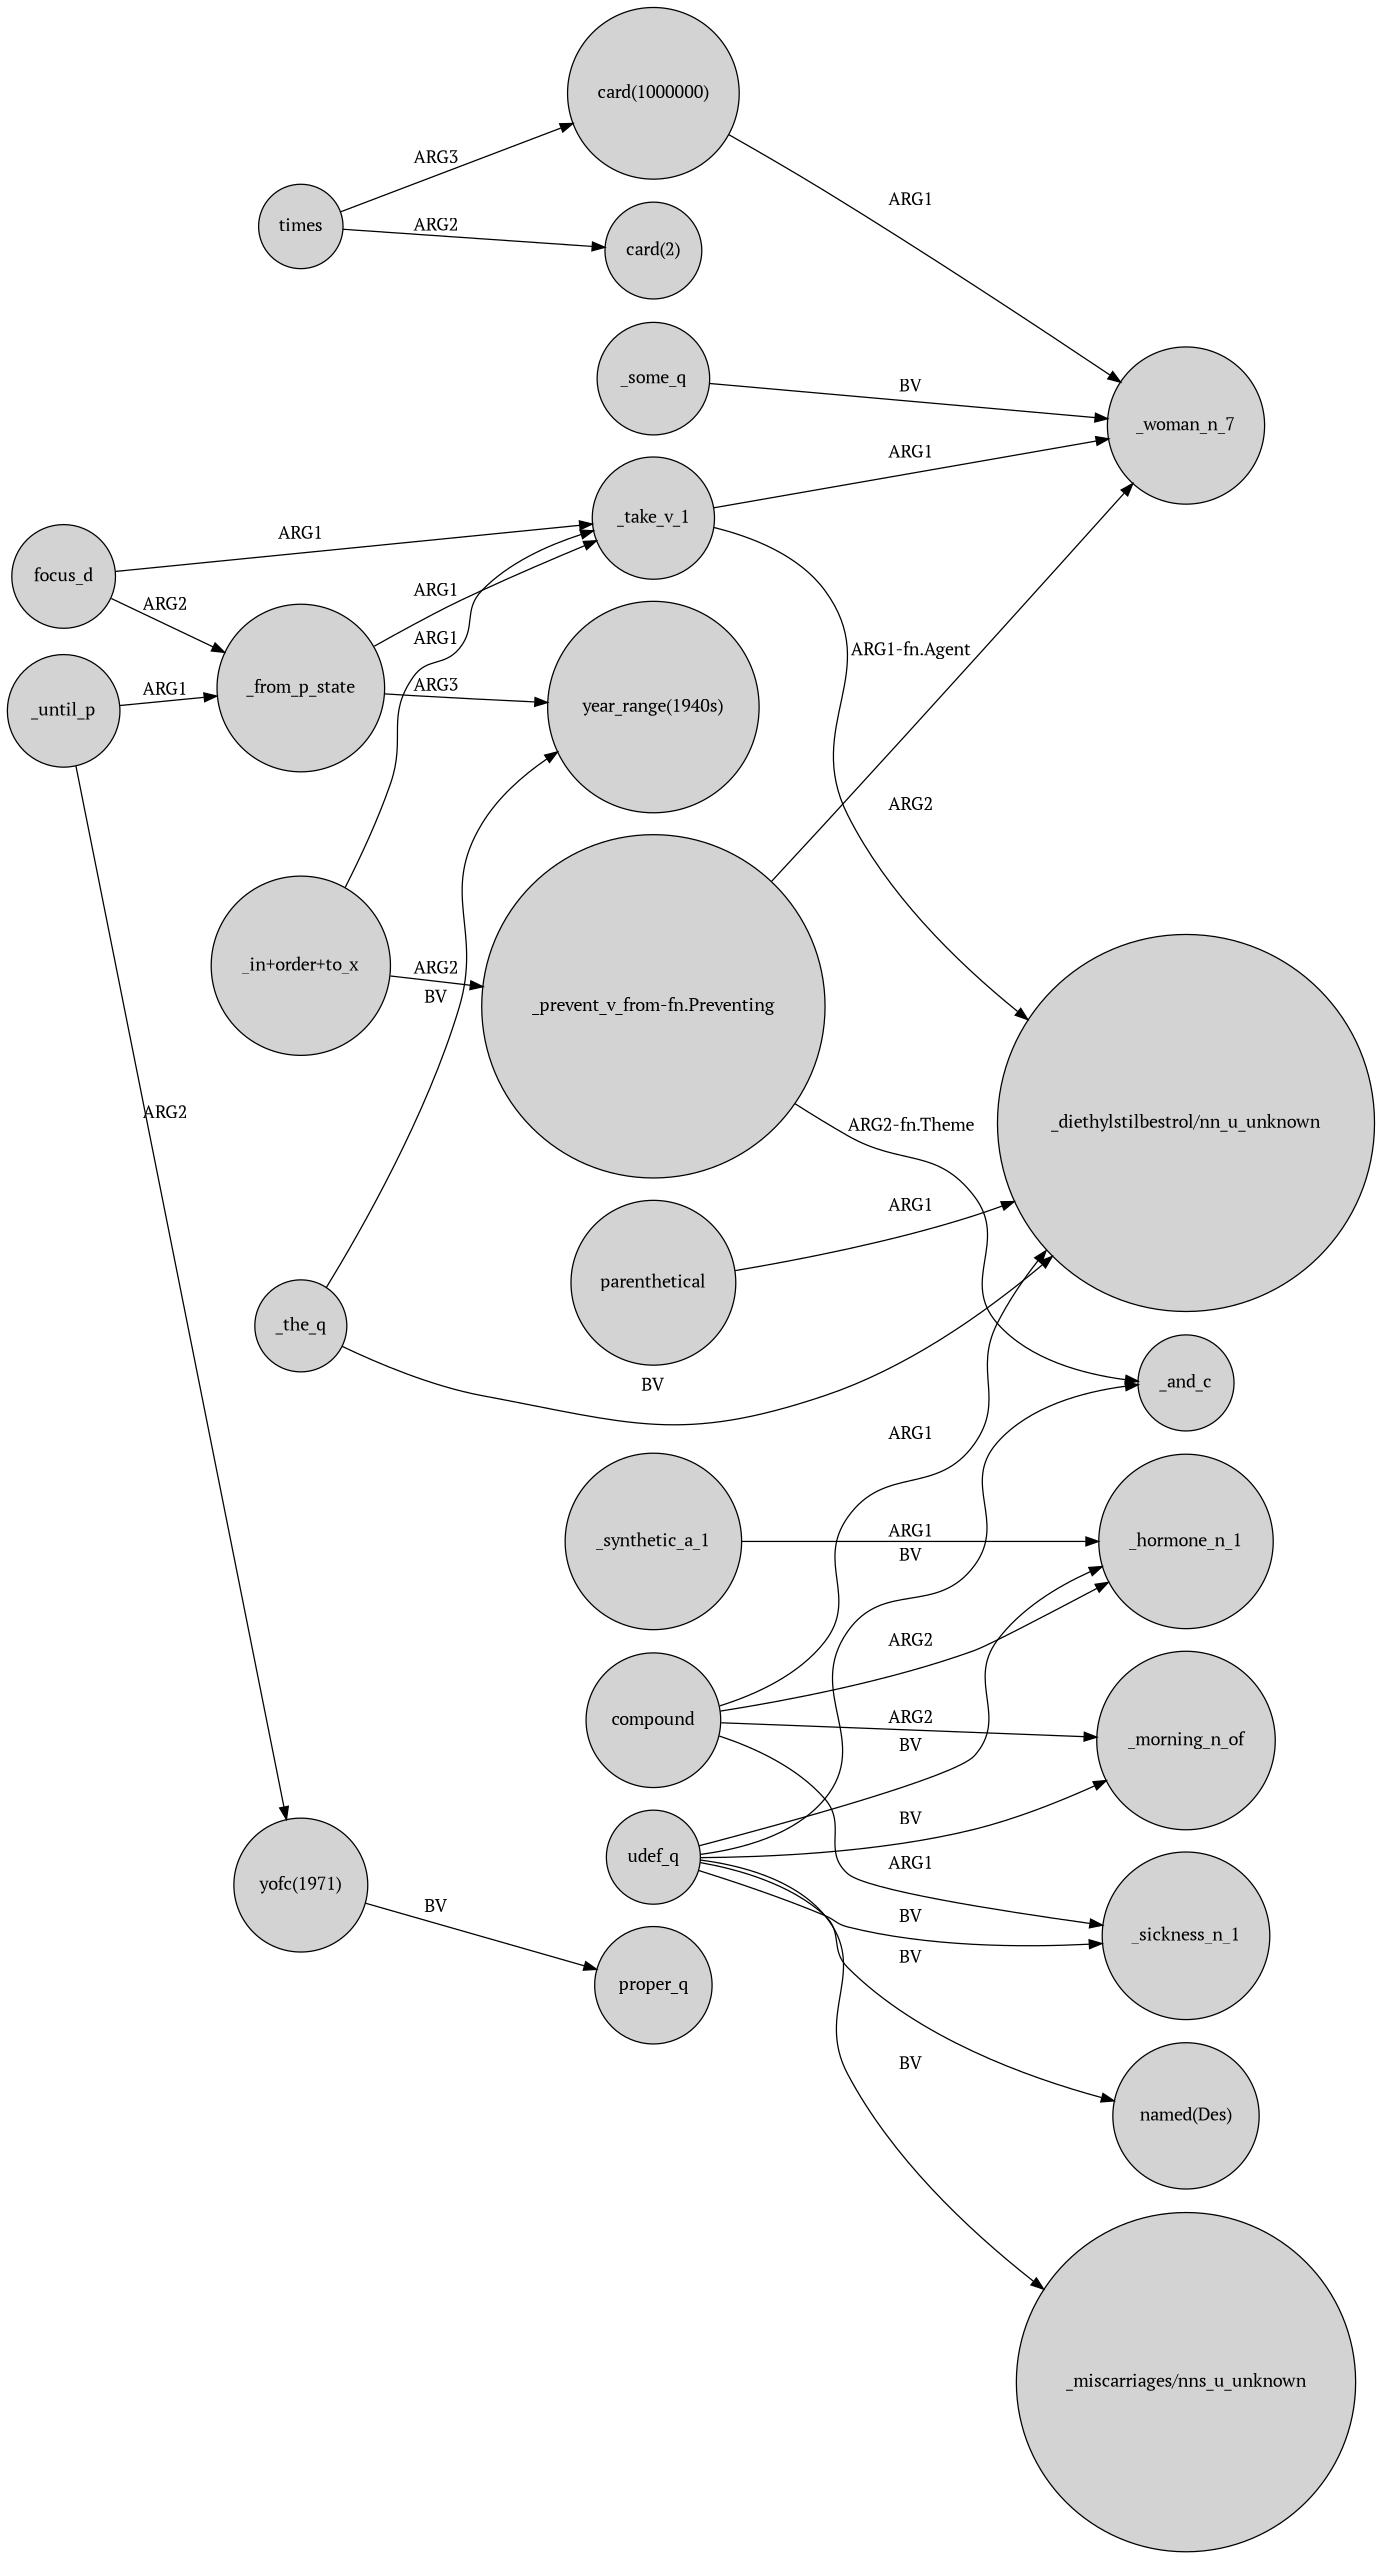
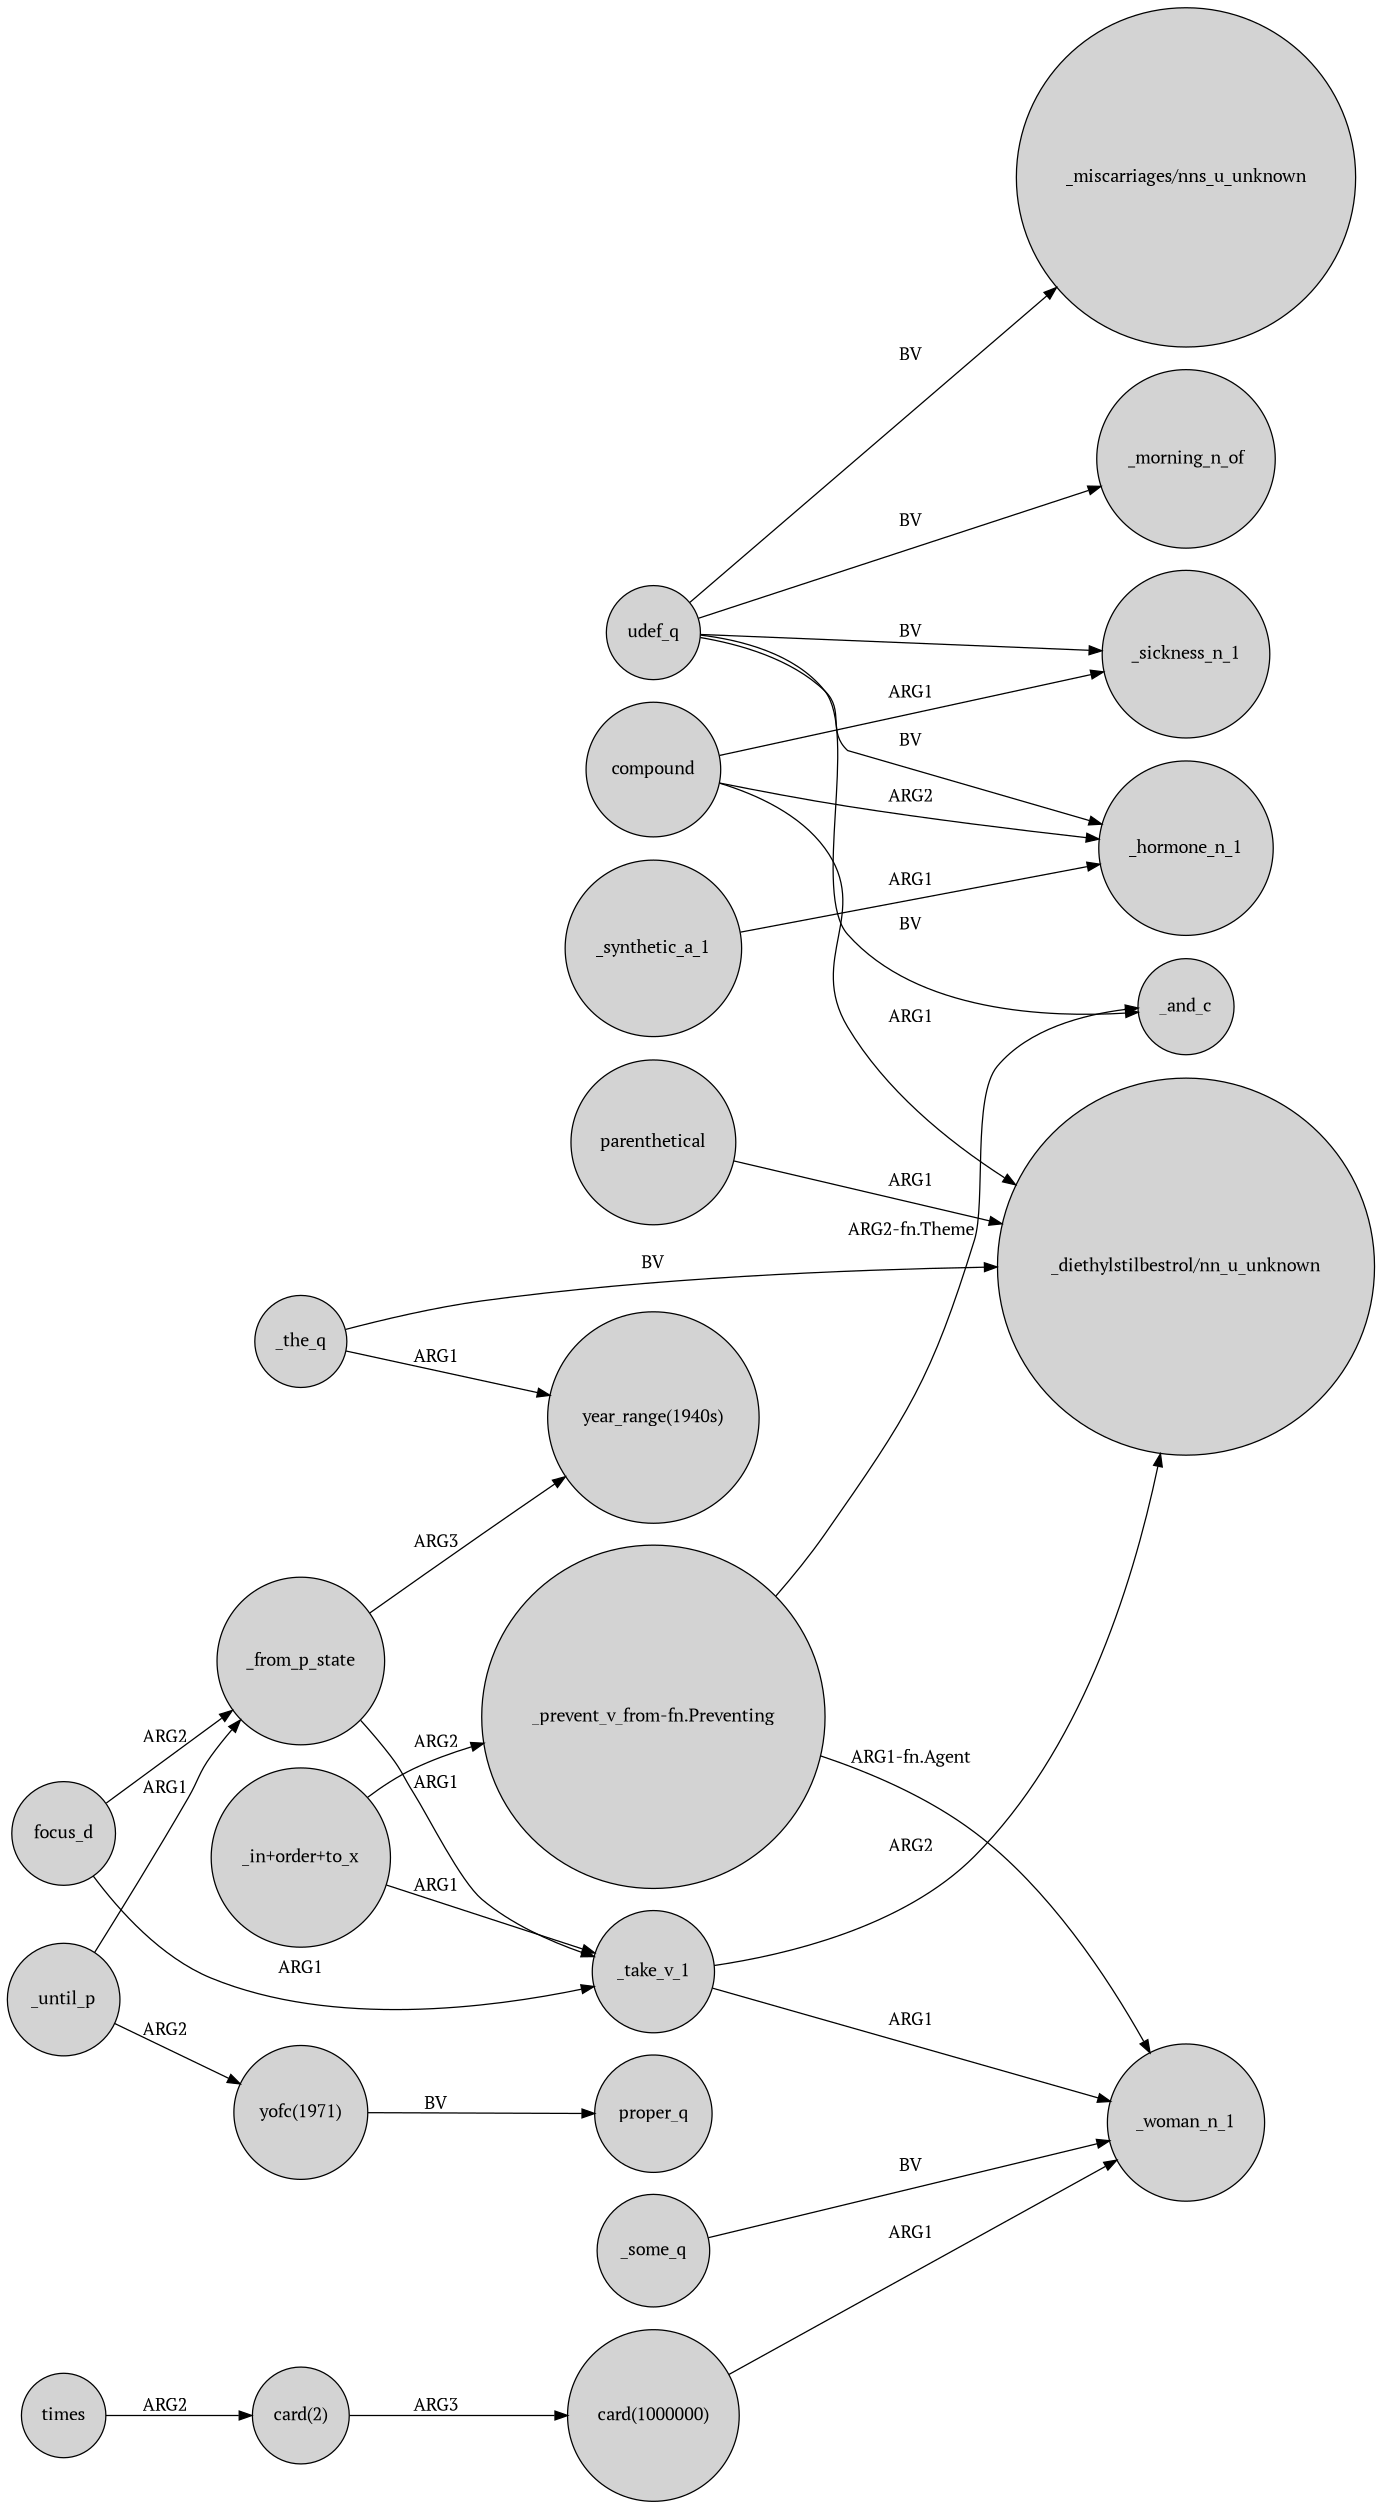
edge "times" -> "card(1000000)": now "card(2)" -> "card(1000000)"
node "_woman_n_7": label "_woman_n_7" -> "_woman_n_1"
edge "_the_q" -> "year_range(1940s)": label "BV" -> "ARG1"
edge "compound" -> "_morning_n_of": removed, label "ARG2"
node "named(Des)": removed
